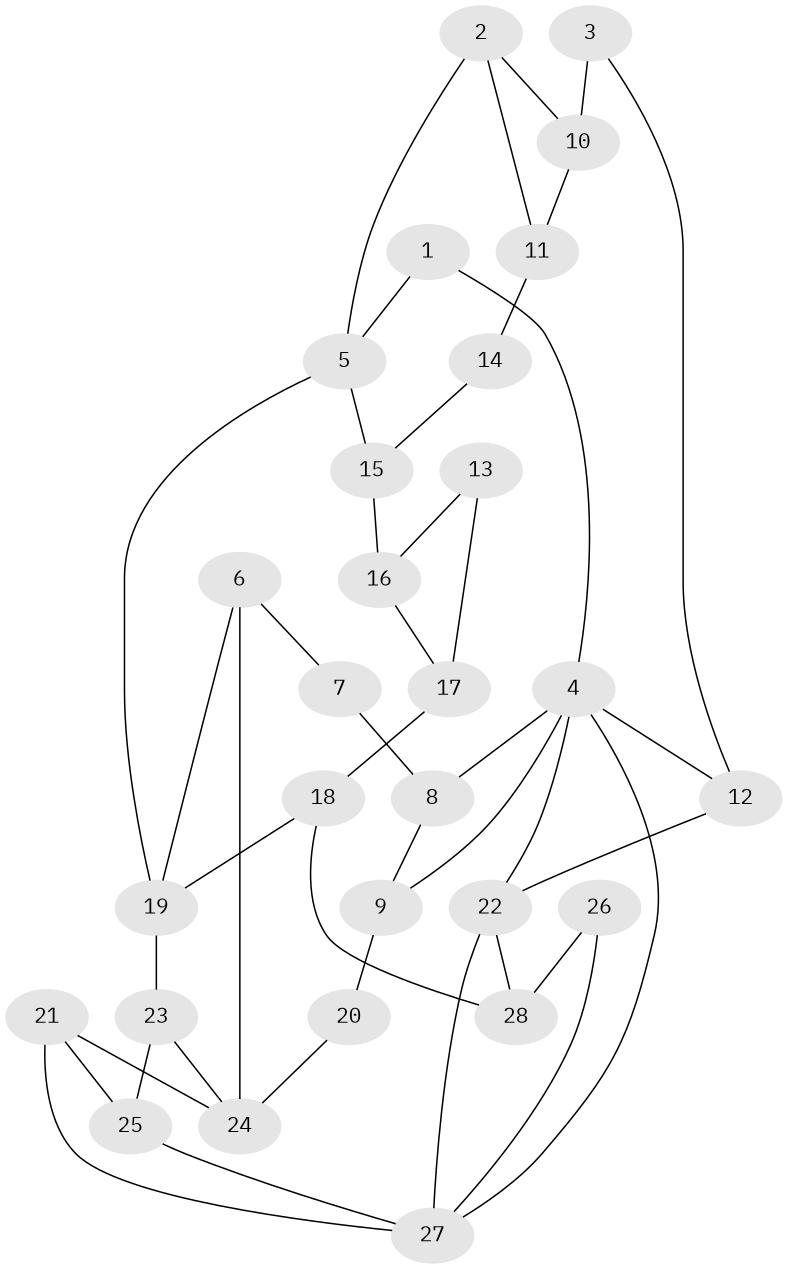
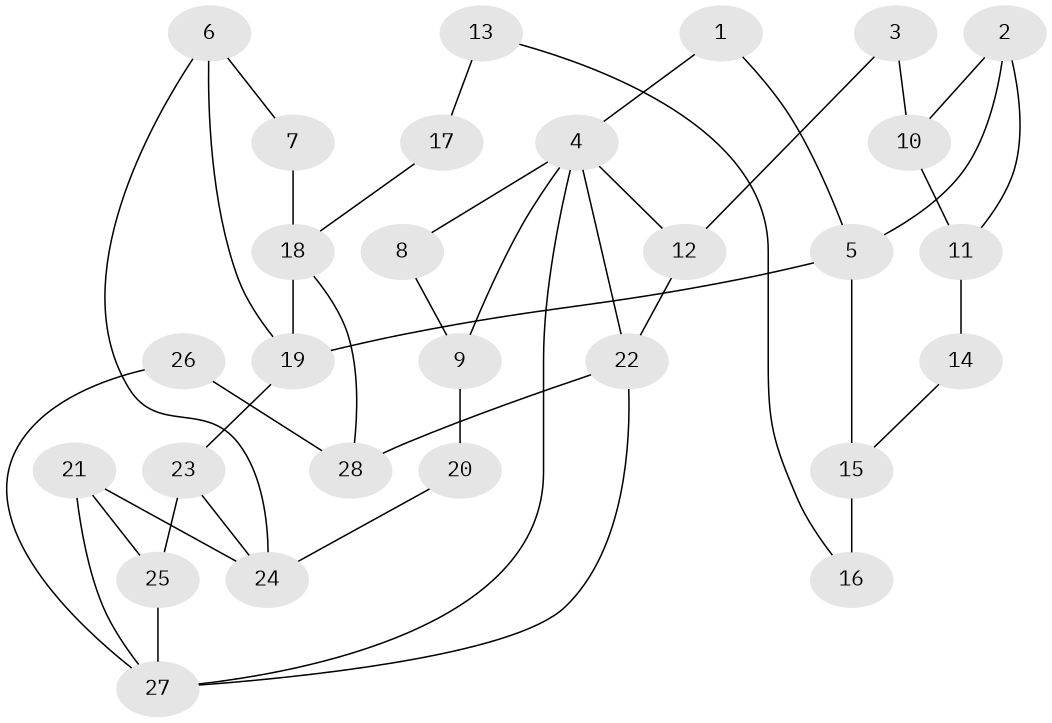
edge "16" -- "17": removed
edge "7" -- "8": now "7" -- "18"
